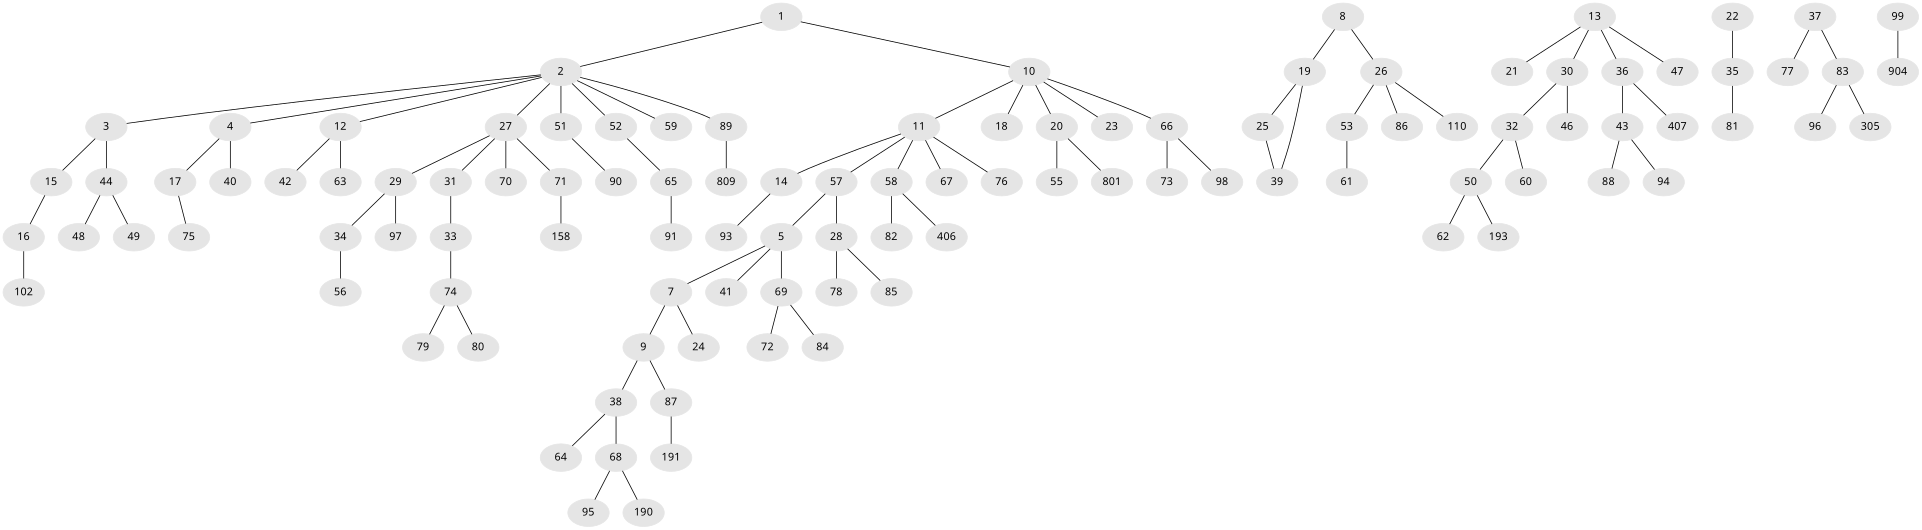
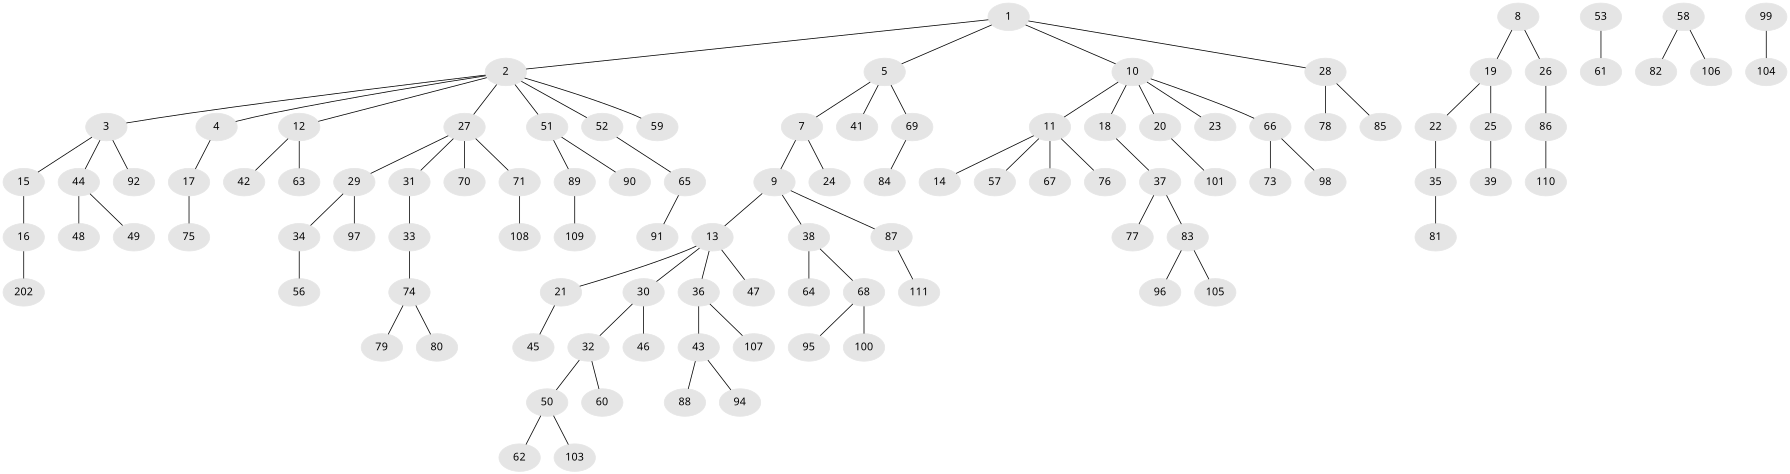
node "904": label "904" -> "104"
edge "2" -- "89": now "51" -- "89"
edge "26" -- "53": removed
edge "26" -- "110": now "86" -- "110"
node "407": label "407" -> "107"
node "305": label "305" -> "105"
edge "19" -- "39": now "19" -- "22"
edge "11" -- "58": removed
edge "18" -- "37": added
node "92": added
node "40": removed
node "809": label "809" -> "109"
node "55": removed
node "801": label "801" -> "101"
edge "9" -- "13": added
edge "57" -- "5": now "1" -- "5"
edge "57" -- "28": now "1" -- "28"
node "158": label "158" -> "108"
node "93": removed
node "406": label "406" -> "106"
node "193": label "193" -> "103"
node "102": label "102" -> "202"
node "45": added
node "72": removed
node "191": label "191" -> "111"
node "190": label "190" -> "100"
